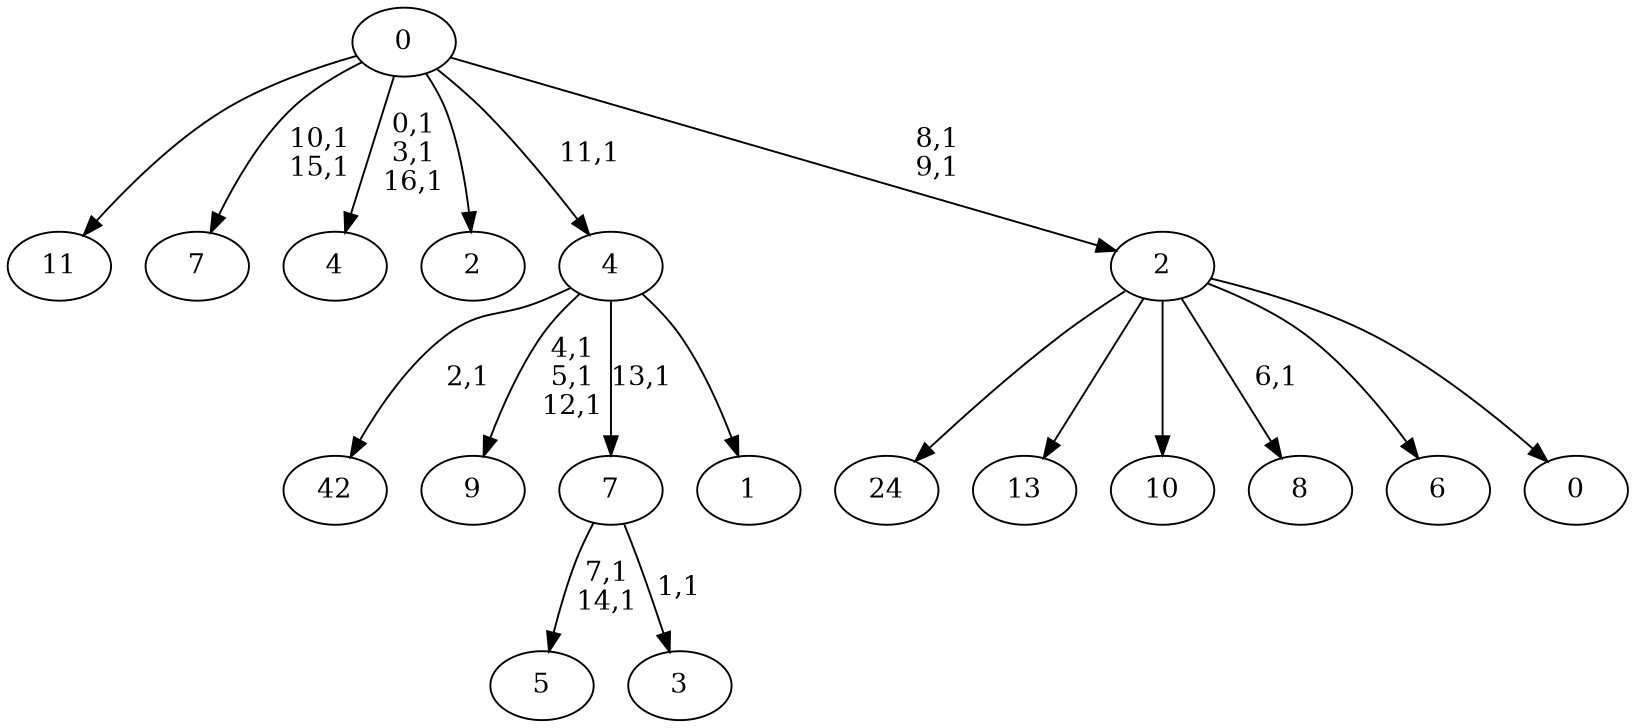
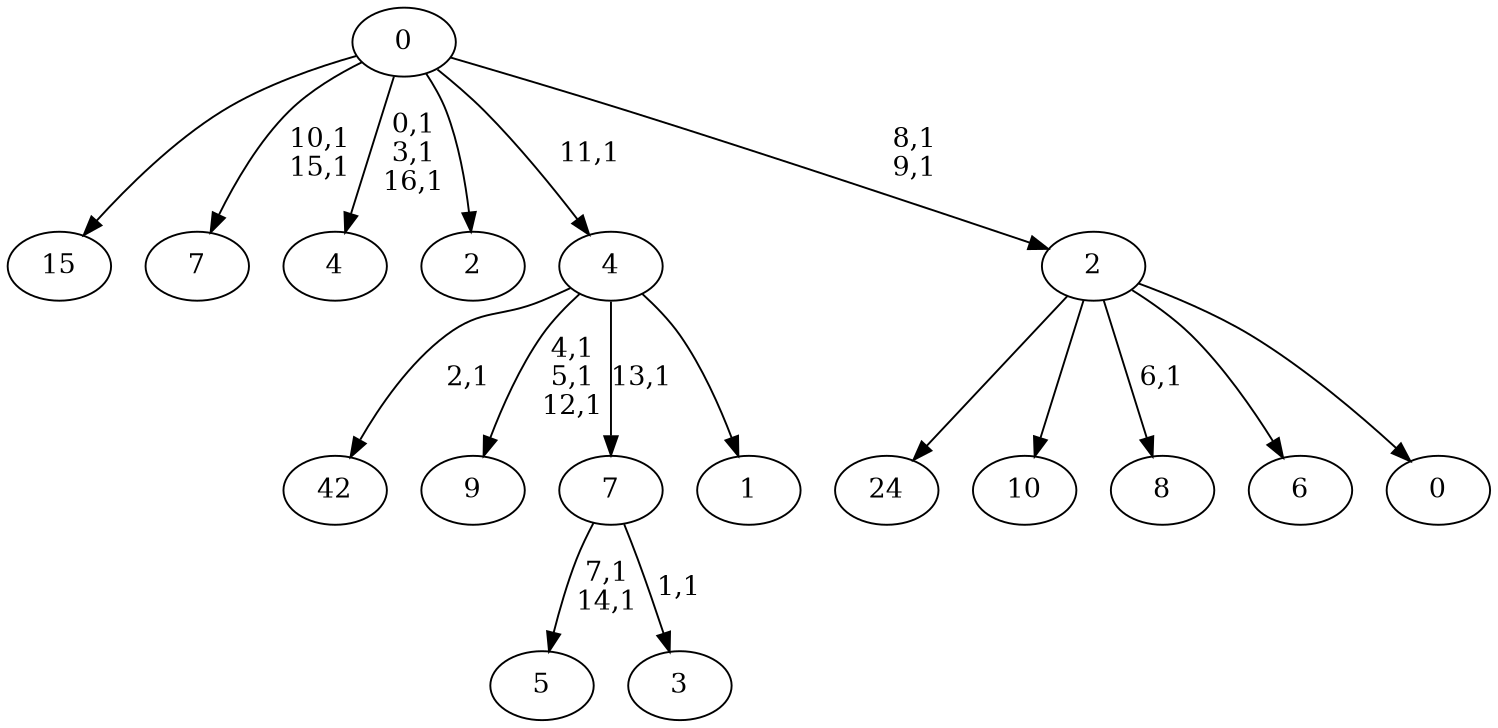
node "11": label "11" -> "15"
node "13": removed
